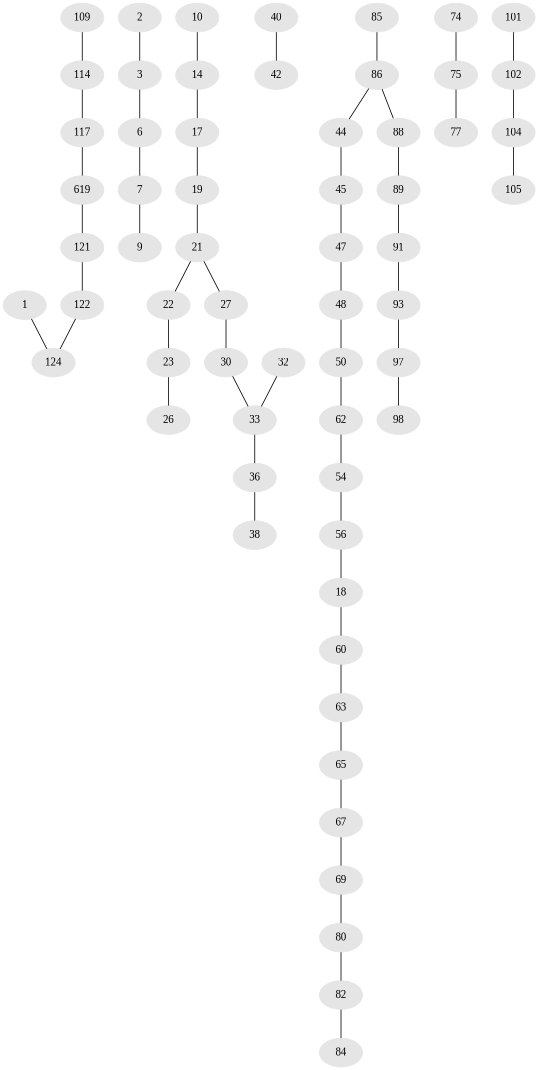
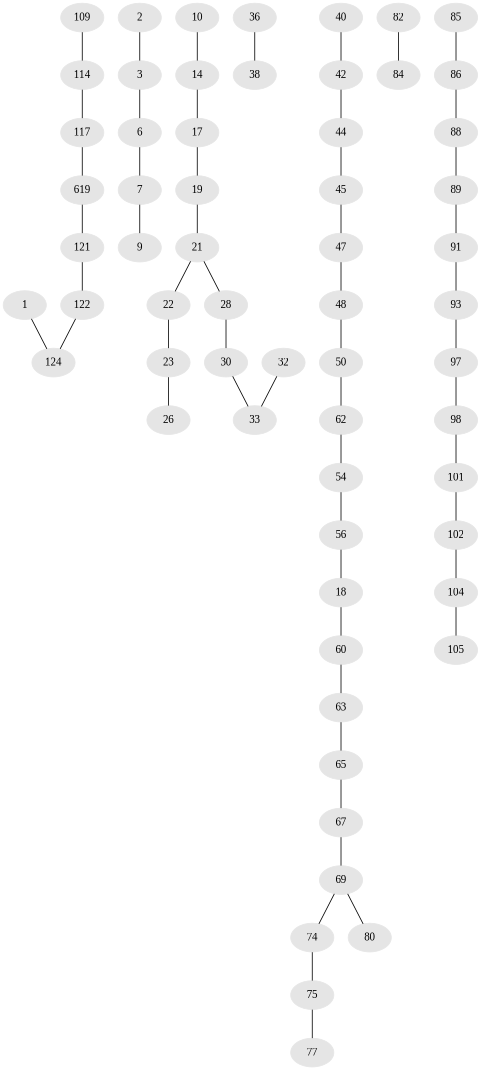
edge "86" -- "44": now "42" -- "44"
node "27": label "27" -> "28"
edge "33" -- "36": removed
edge "98" -- "101": added
edge "69" -- "74": added
edge "80" -- "82": removed
